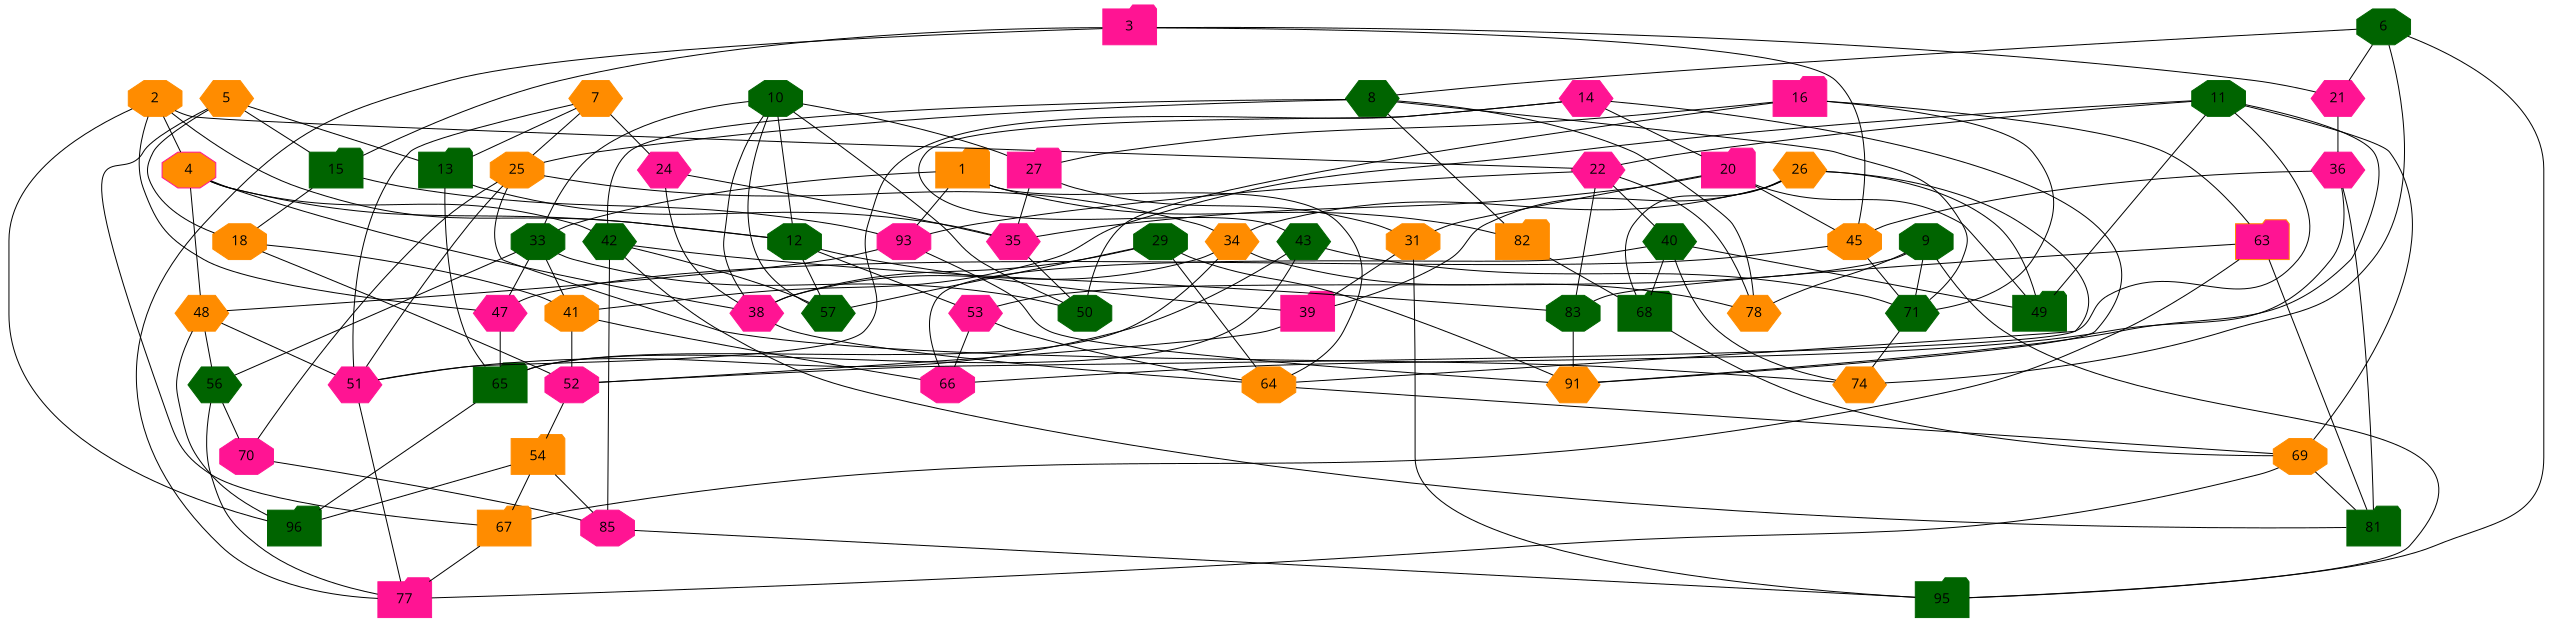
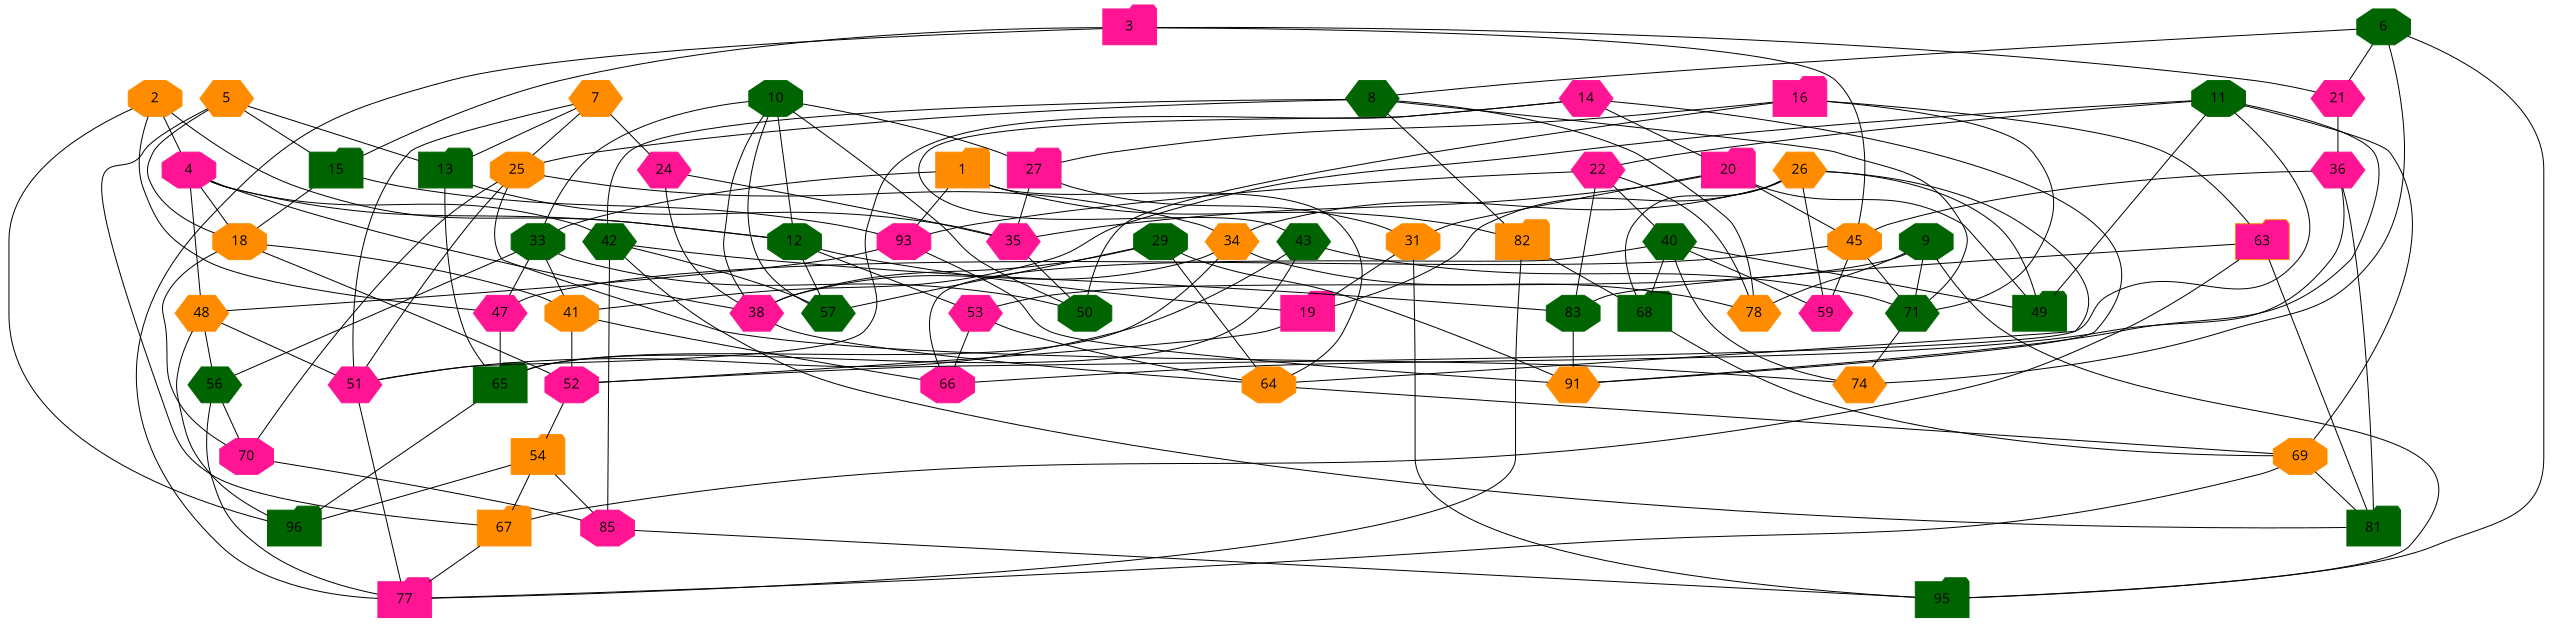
edge "2" -- "22": removed
node "4": fillcolor darkorange -> deeppink
edge "4" -- "18": added
node "39": label "39" -> "19"
node "59": added
edge "18" -- "70": added
edge "82" -- "77": added
